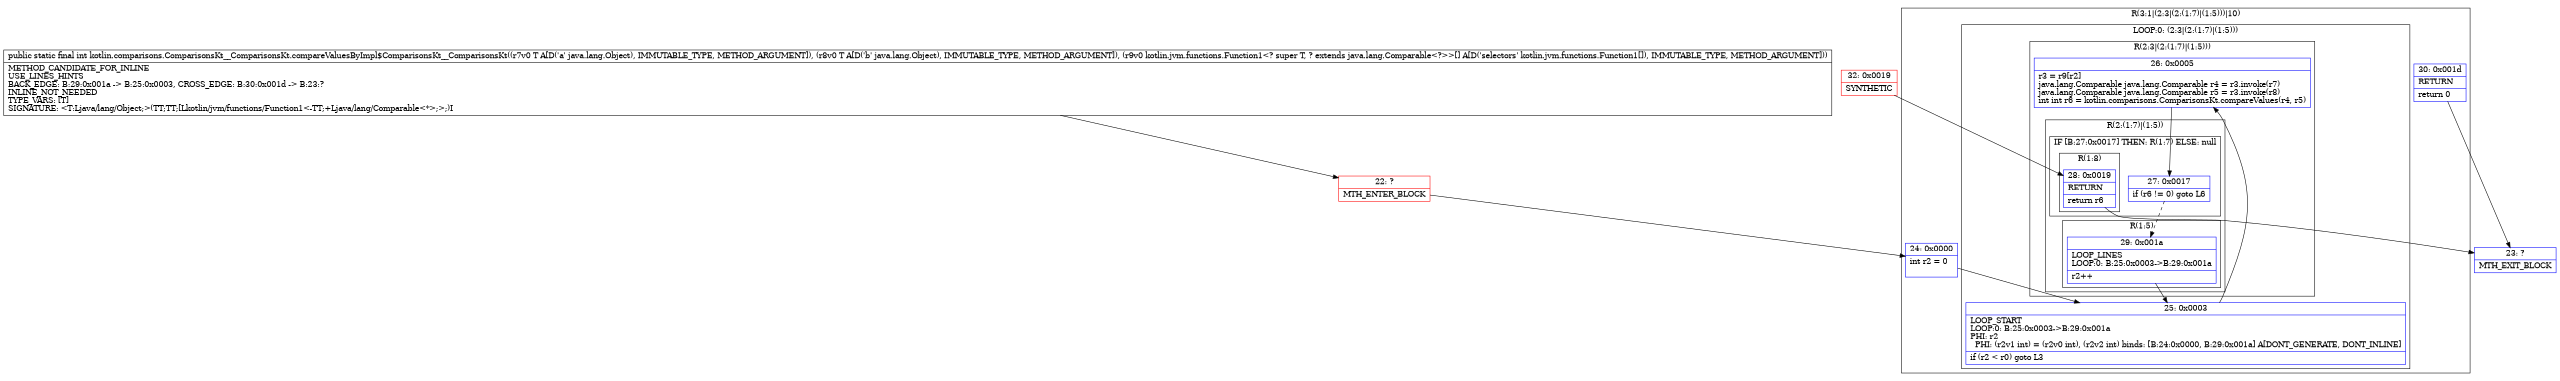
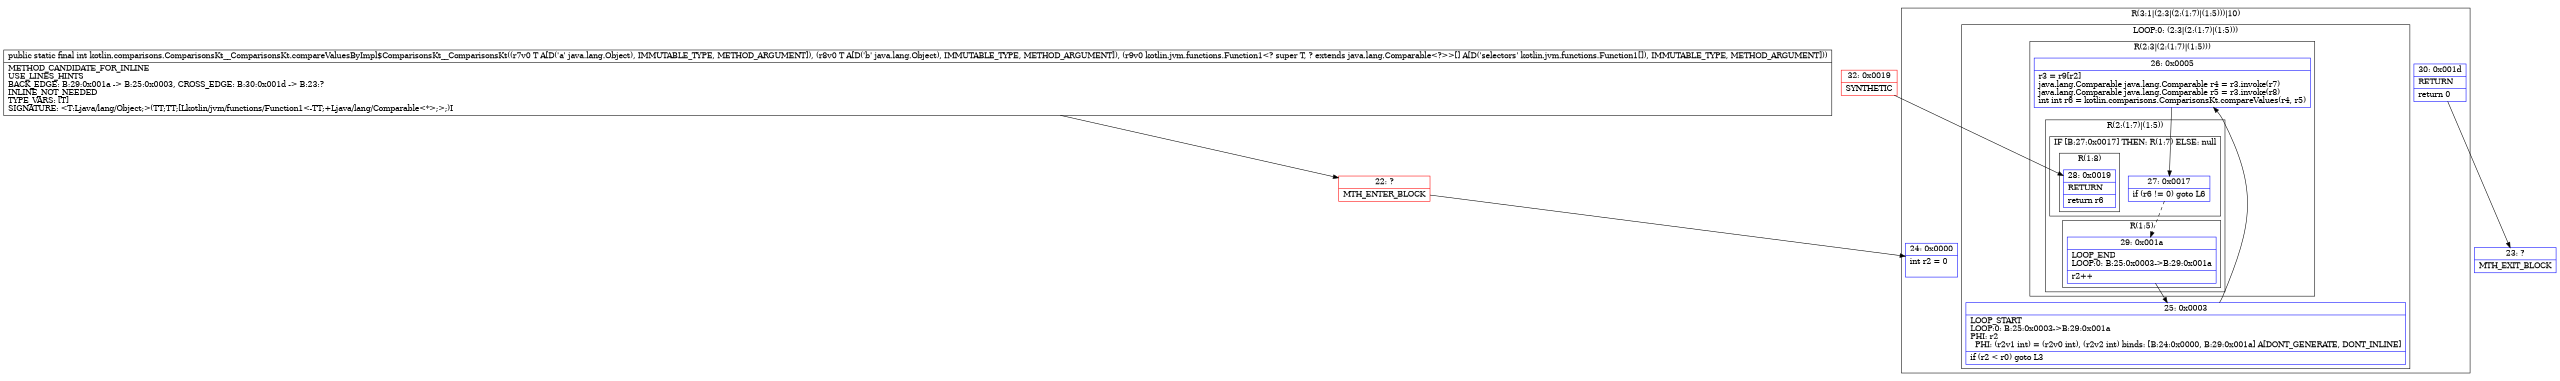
edge "28: 0x0019" -> "23: ?": removed
node "29: 0x001a": text "LOOP_LINES" -> "LOOP_END"
edge "24: 0x0000" -> "25: 0x0003": removed
